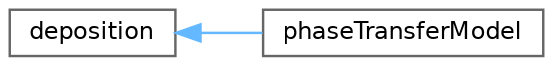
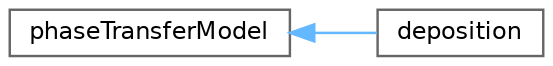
edge "phaseTransferModel" -> "deposition": reversed
